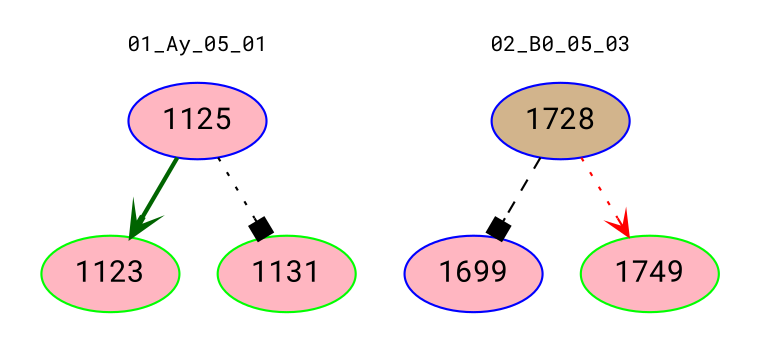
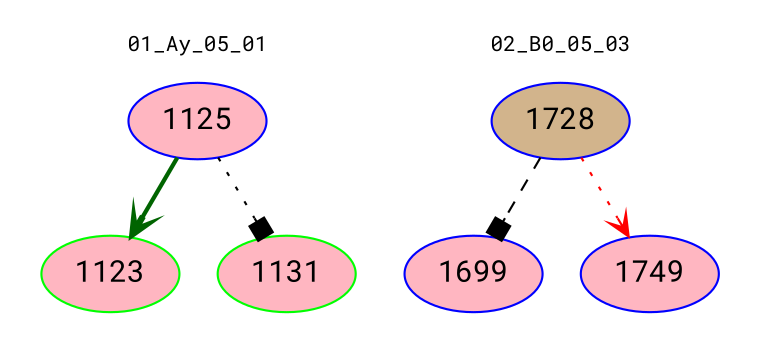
node "1749": color green -> blue
